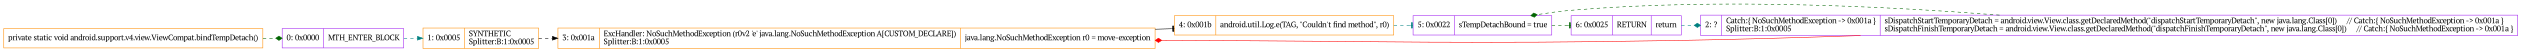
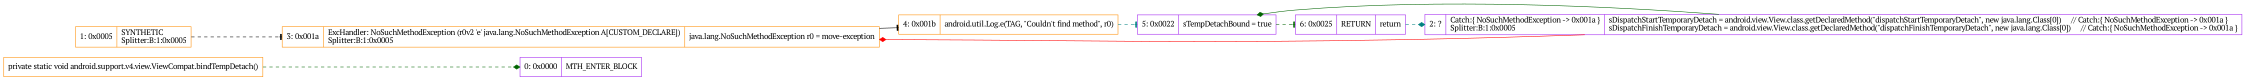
edge "2: ?" -> "5: 0x0022": style dashed -> solid
edge "0: 0x0000" -> "1: 0x0005": removed
edge "1: 0x0005" -> "3: 0x001a": arrowhead normal -> tee
